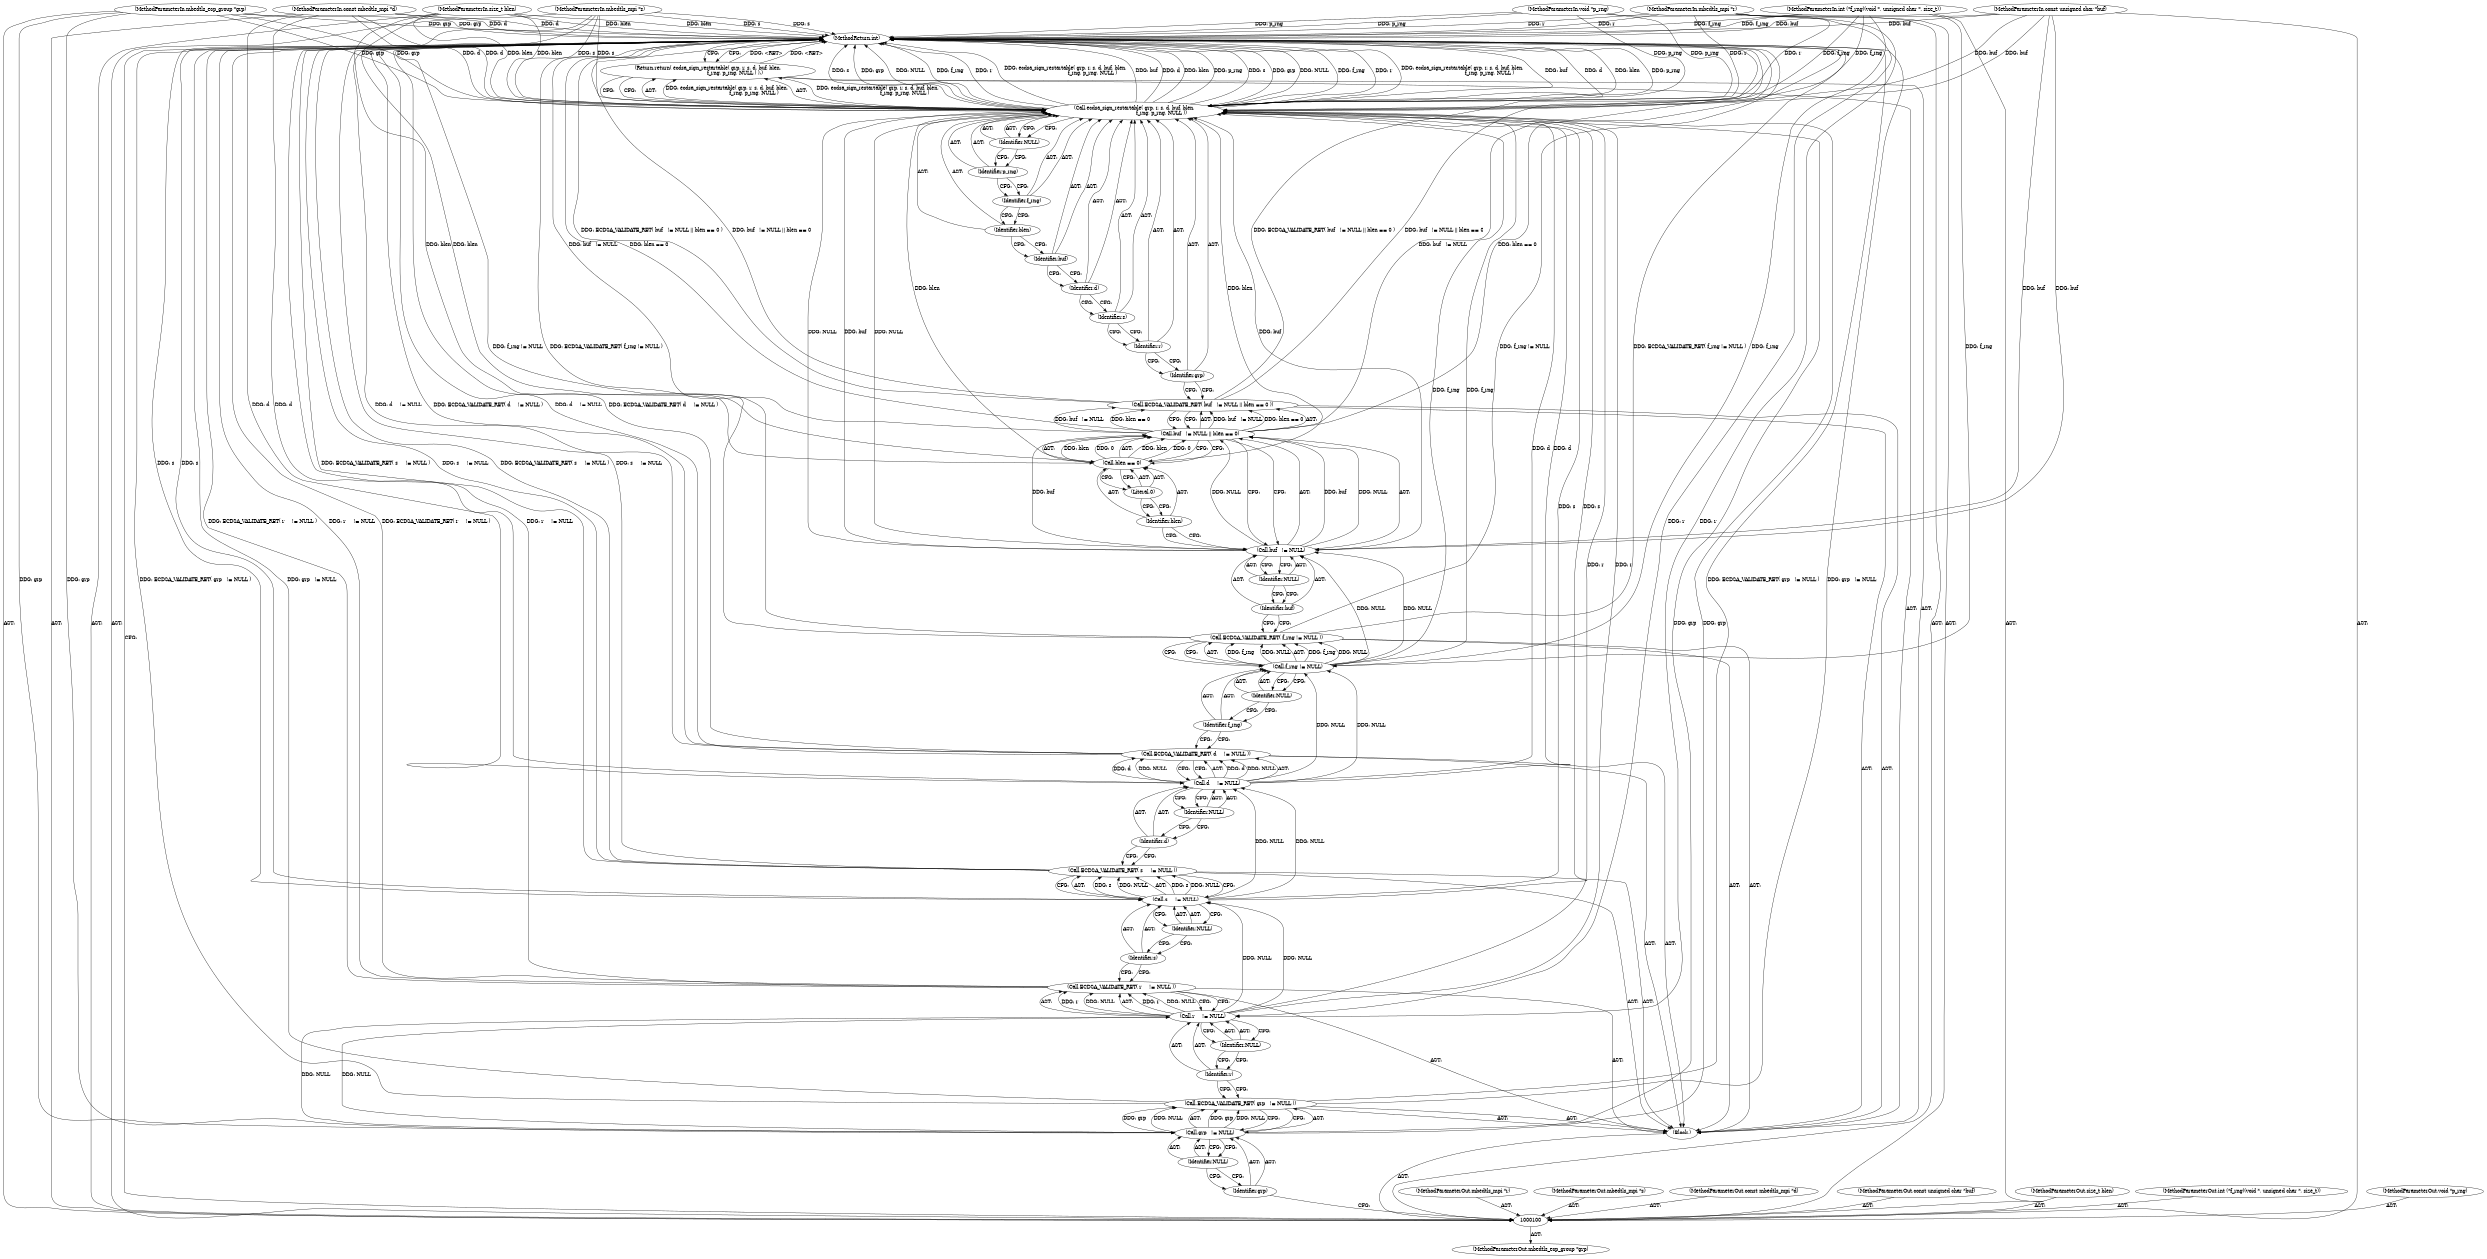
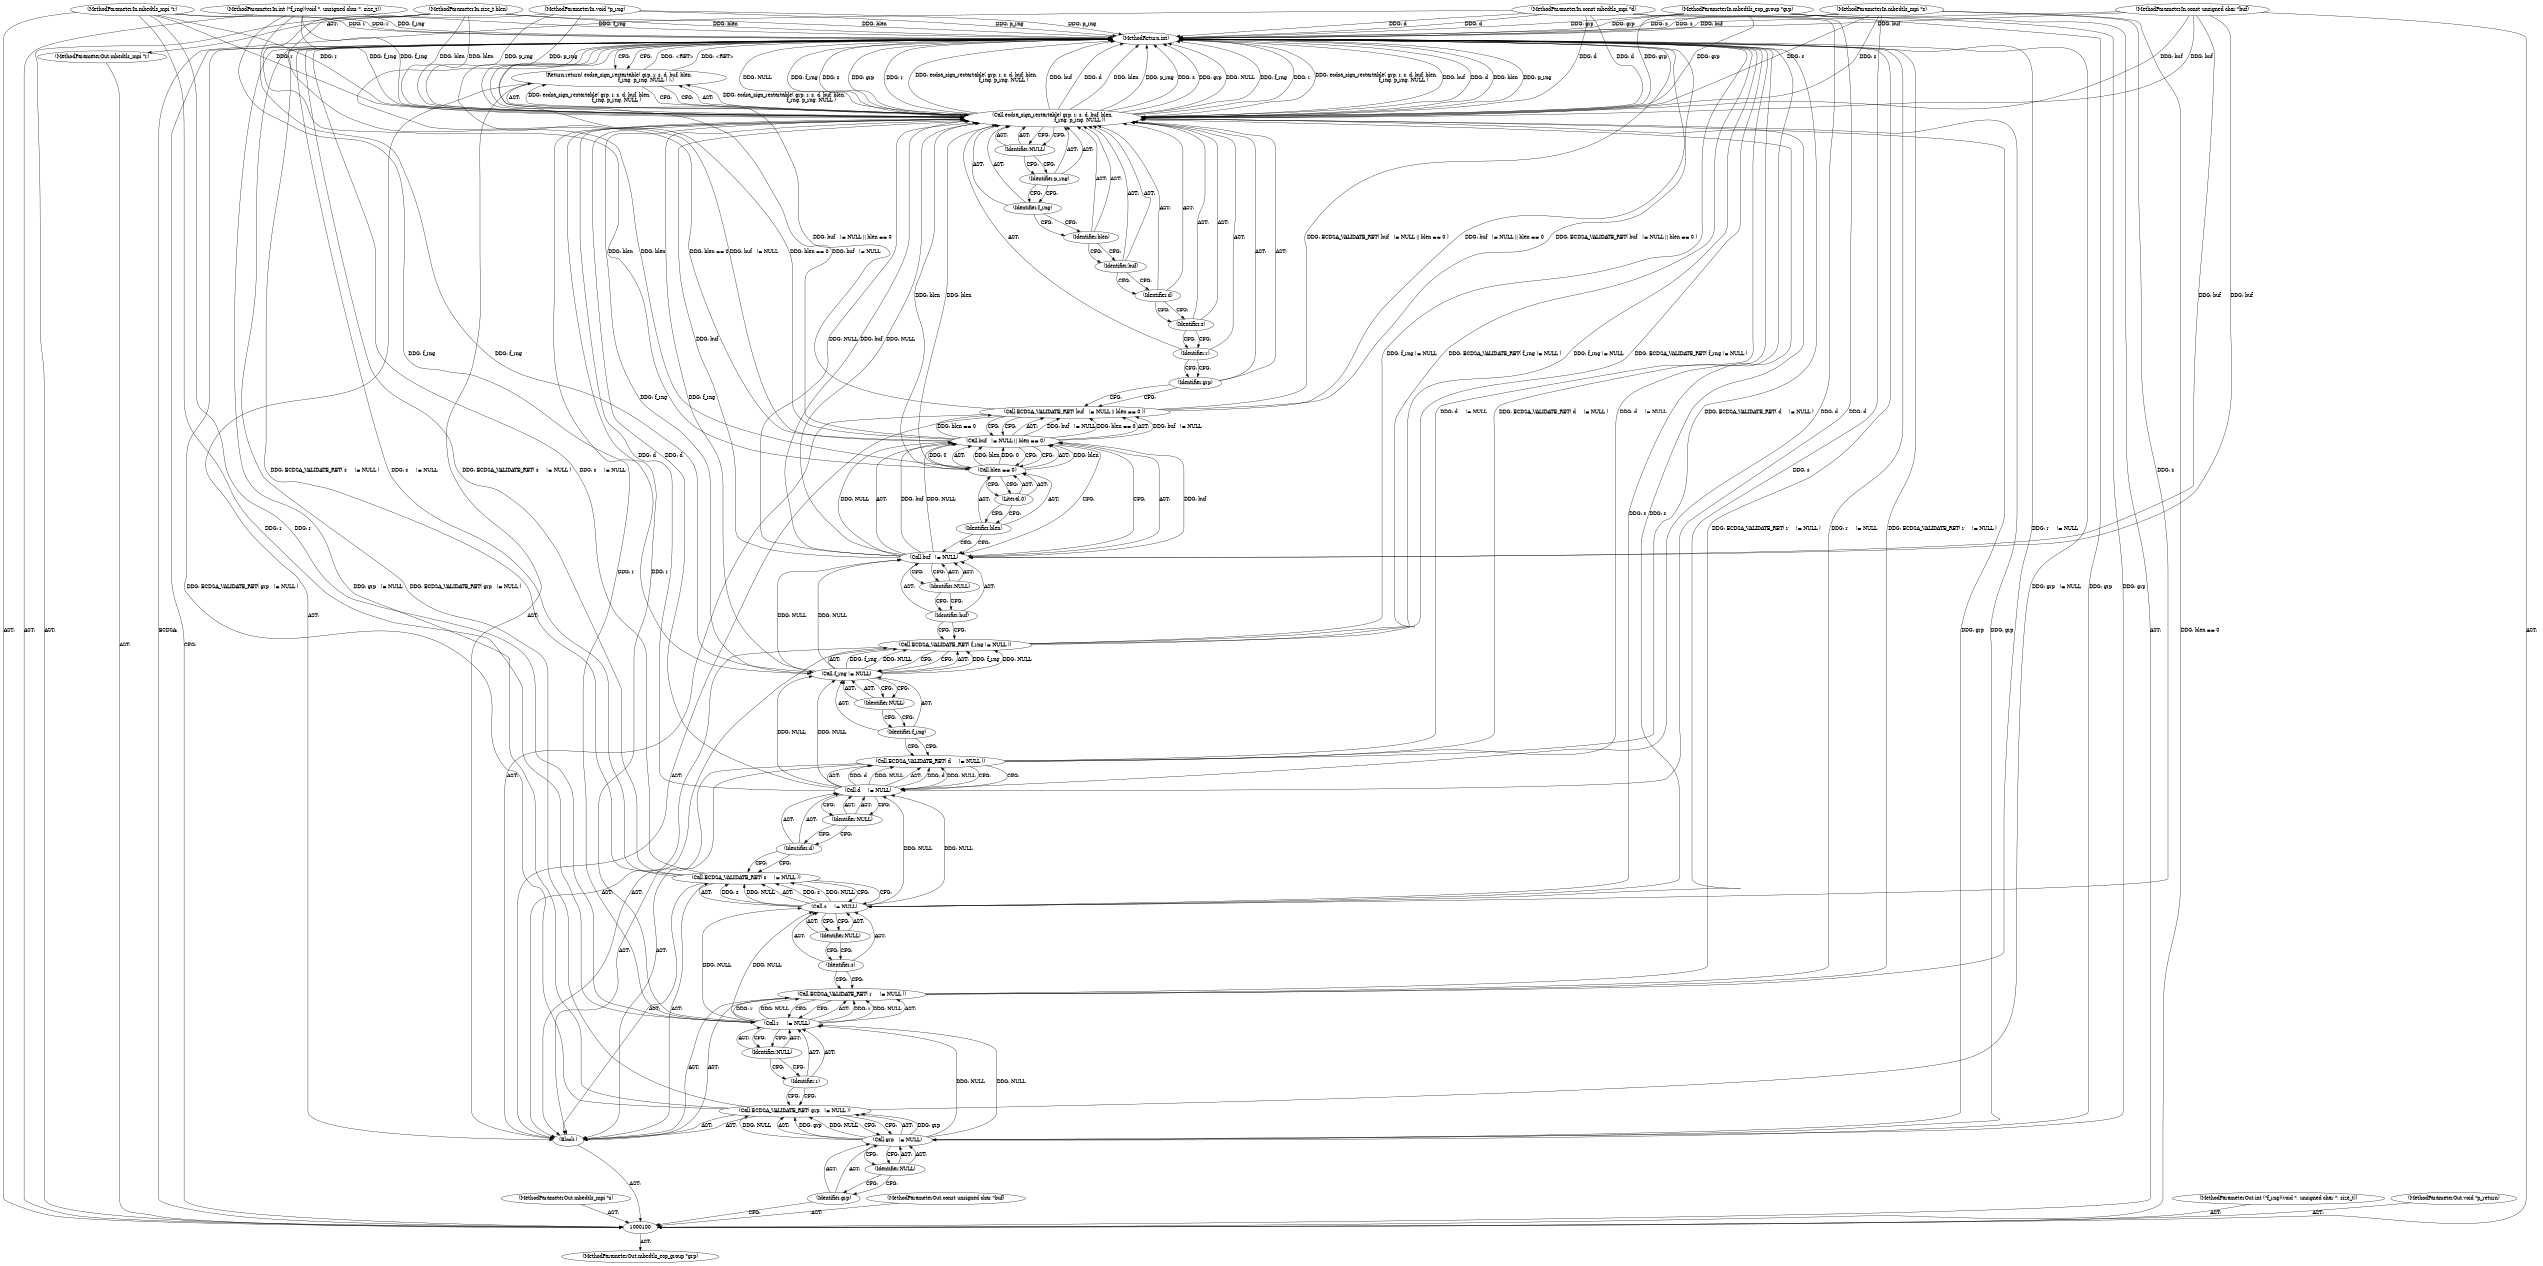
edge "(MethodParameterIn,const mbedtls_mpi *d)" -> "1000100": label "AST: " -> "ECDSA: "
edge "(MethodParameterIn,mbedtls_mpi *s)" -> "1000100": label "AST: " -> "DDG: blen == 0"
edge "(MethodParameterIn,void *p_rng)" -> "1000100": now "(MethodParameterIn,void *p_rng)" -> "(MethodParameterOut,mbedtls_mpi *r)"
node "(MethodParameterOut,const mbedtls_mpi *d)": removed
node "(MethodParameterOut,size_t blen)": removed
node "(MethodParameterOut,void *p_rng)": label "(MethodParameterOut,void *p_rng)" -> "(MethodParameterOut,void *p_return)"
